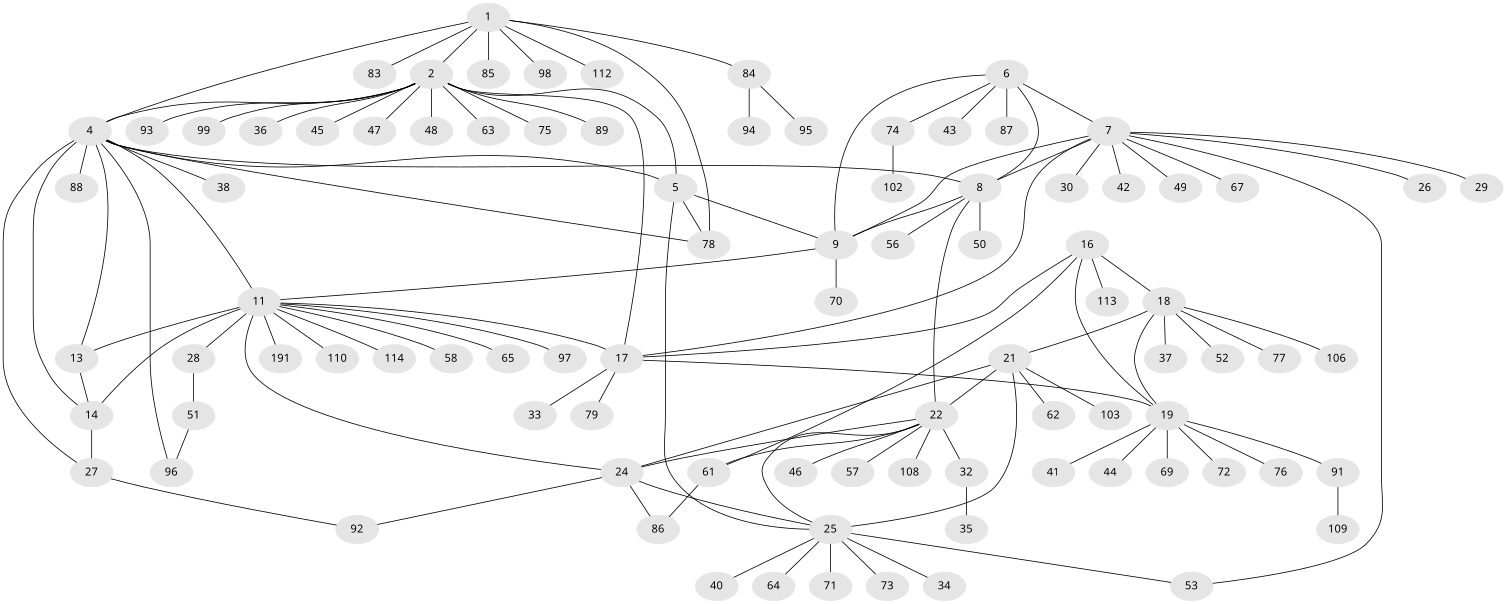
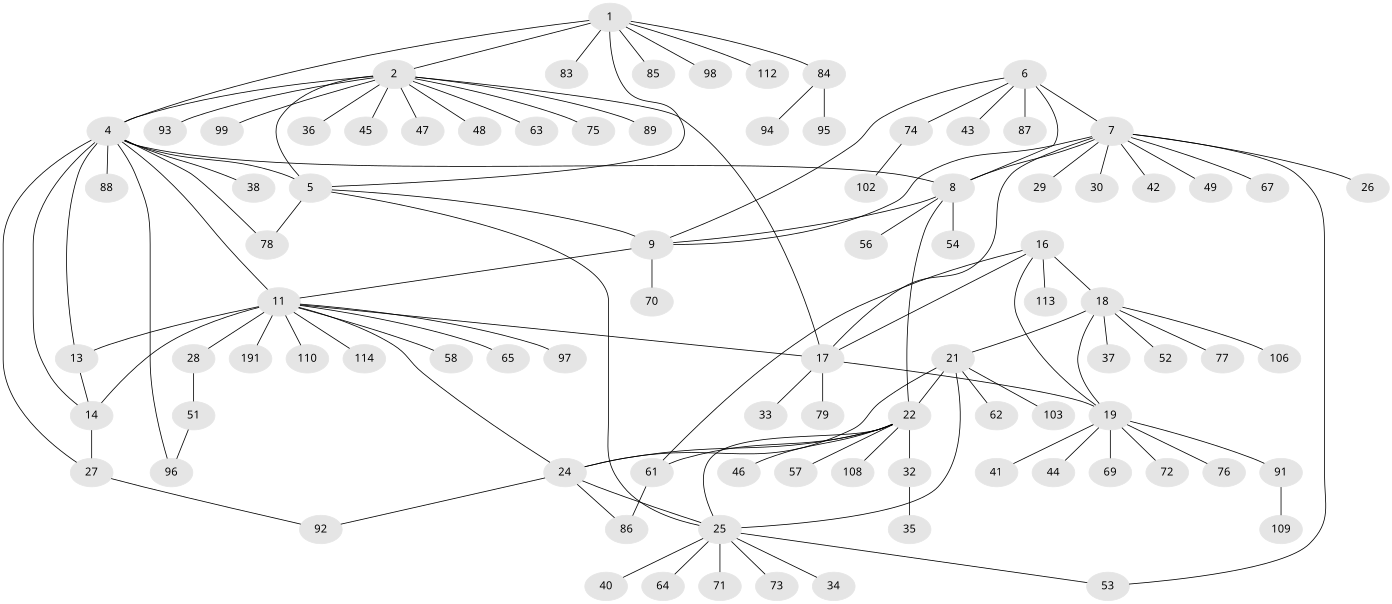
edge "1" -- "78": now "1" -- "5"
node "50": label "50" -> "54"
